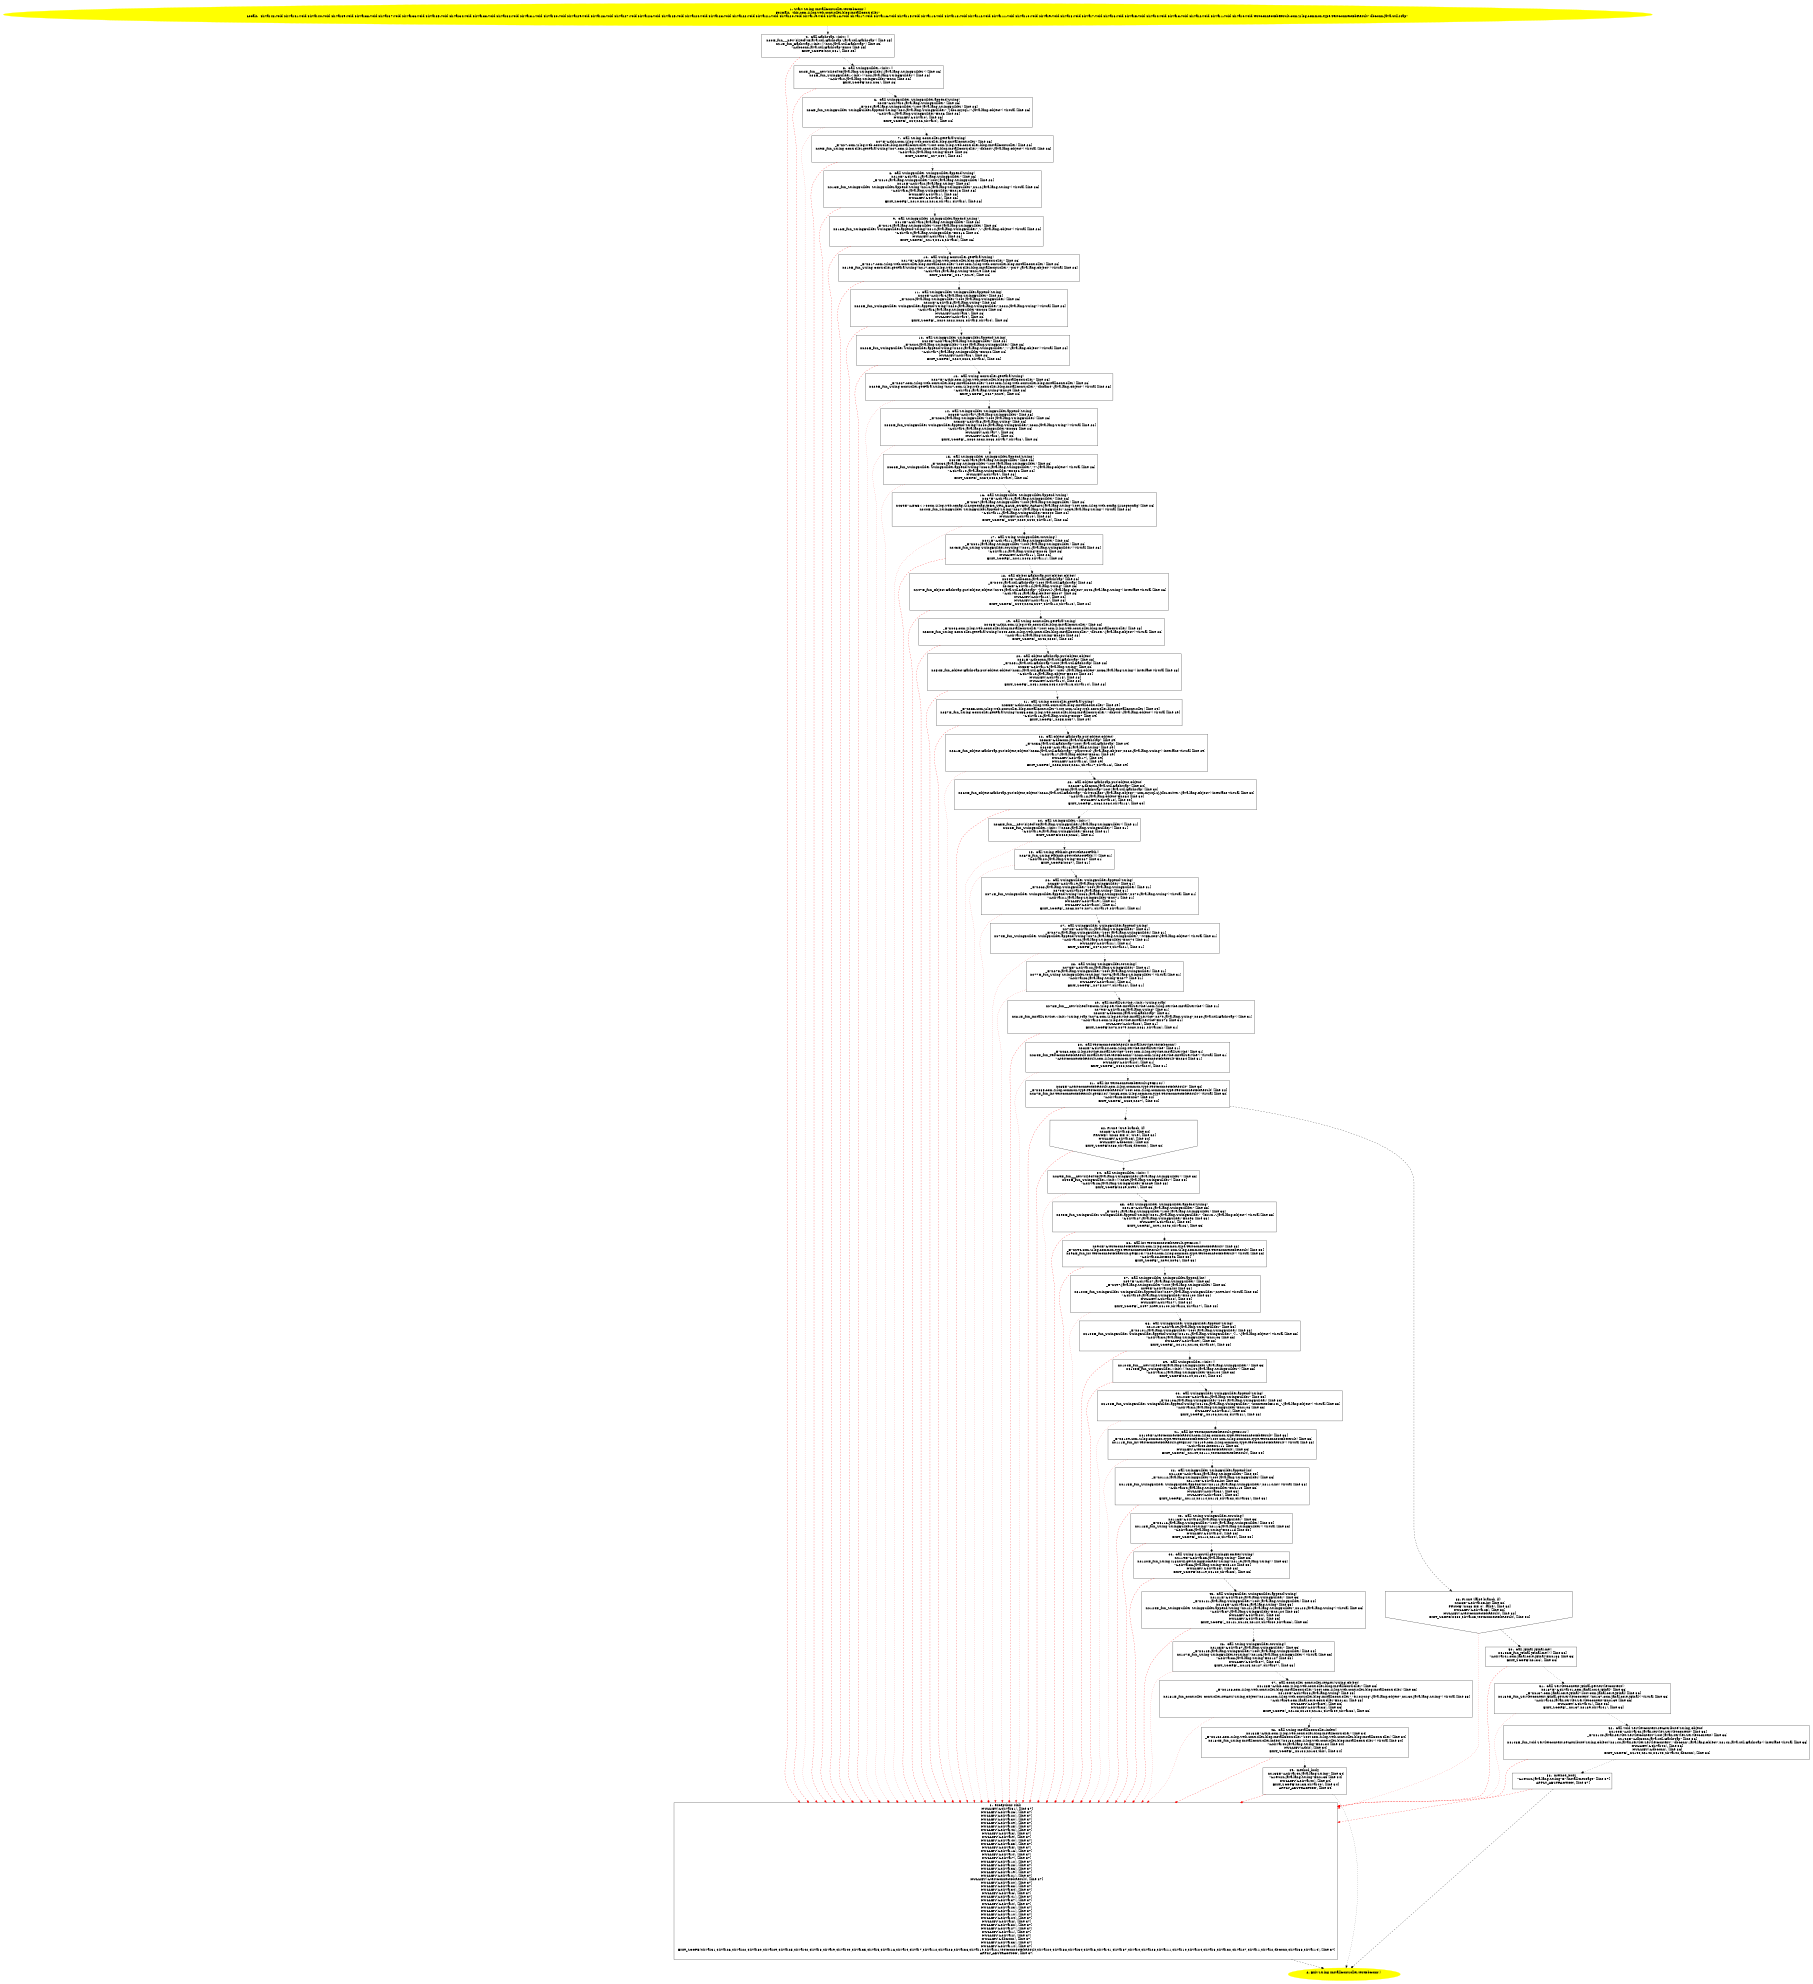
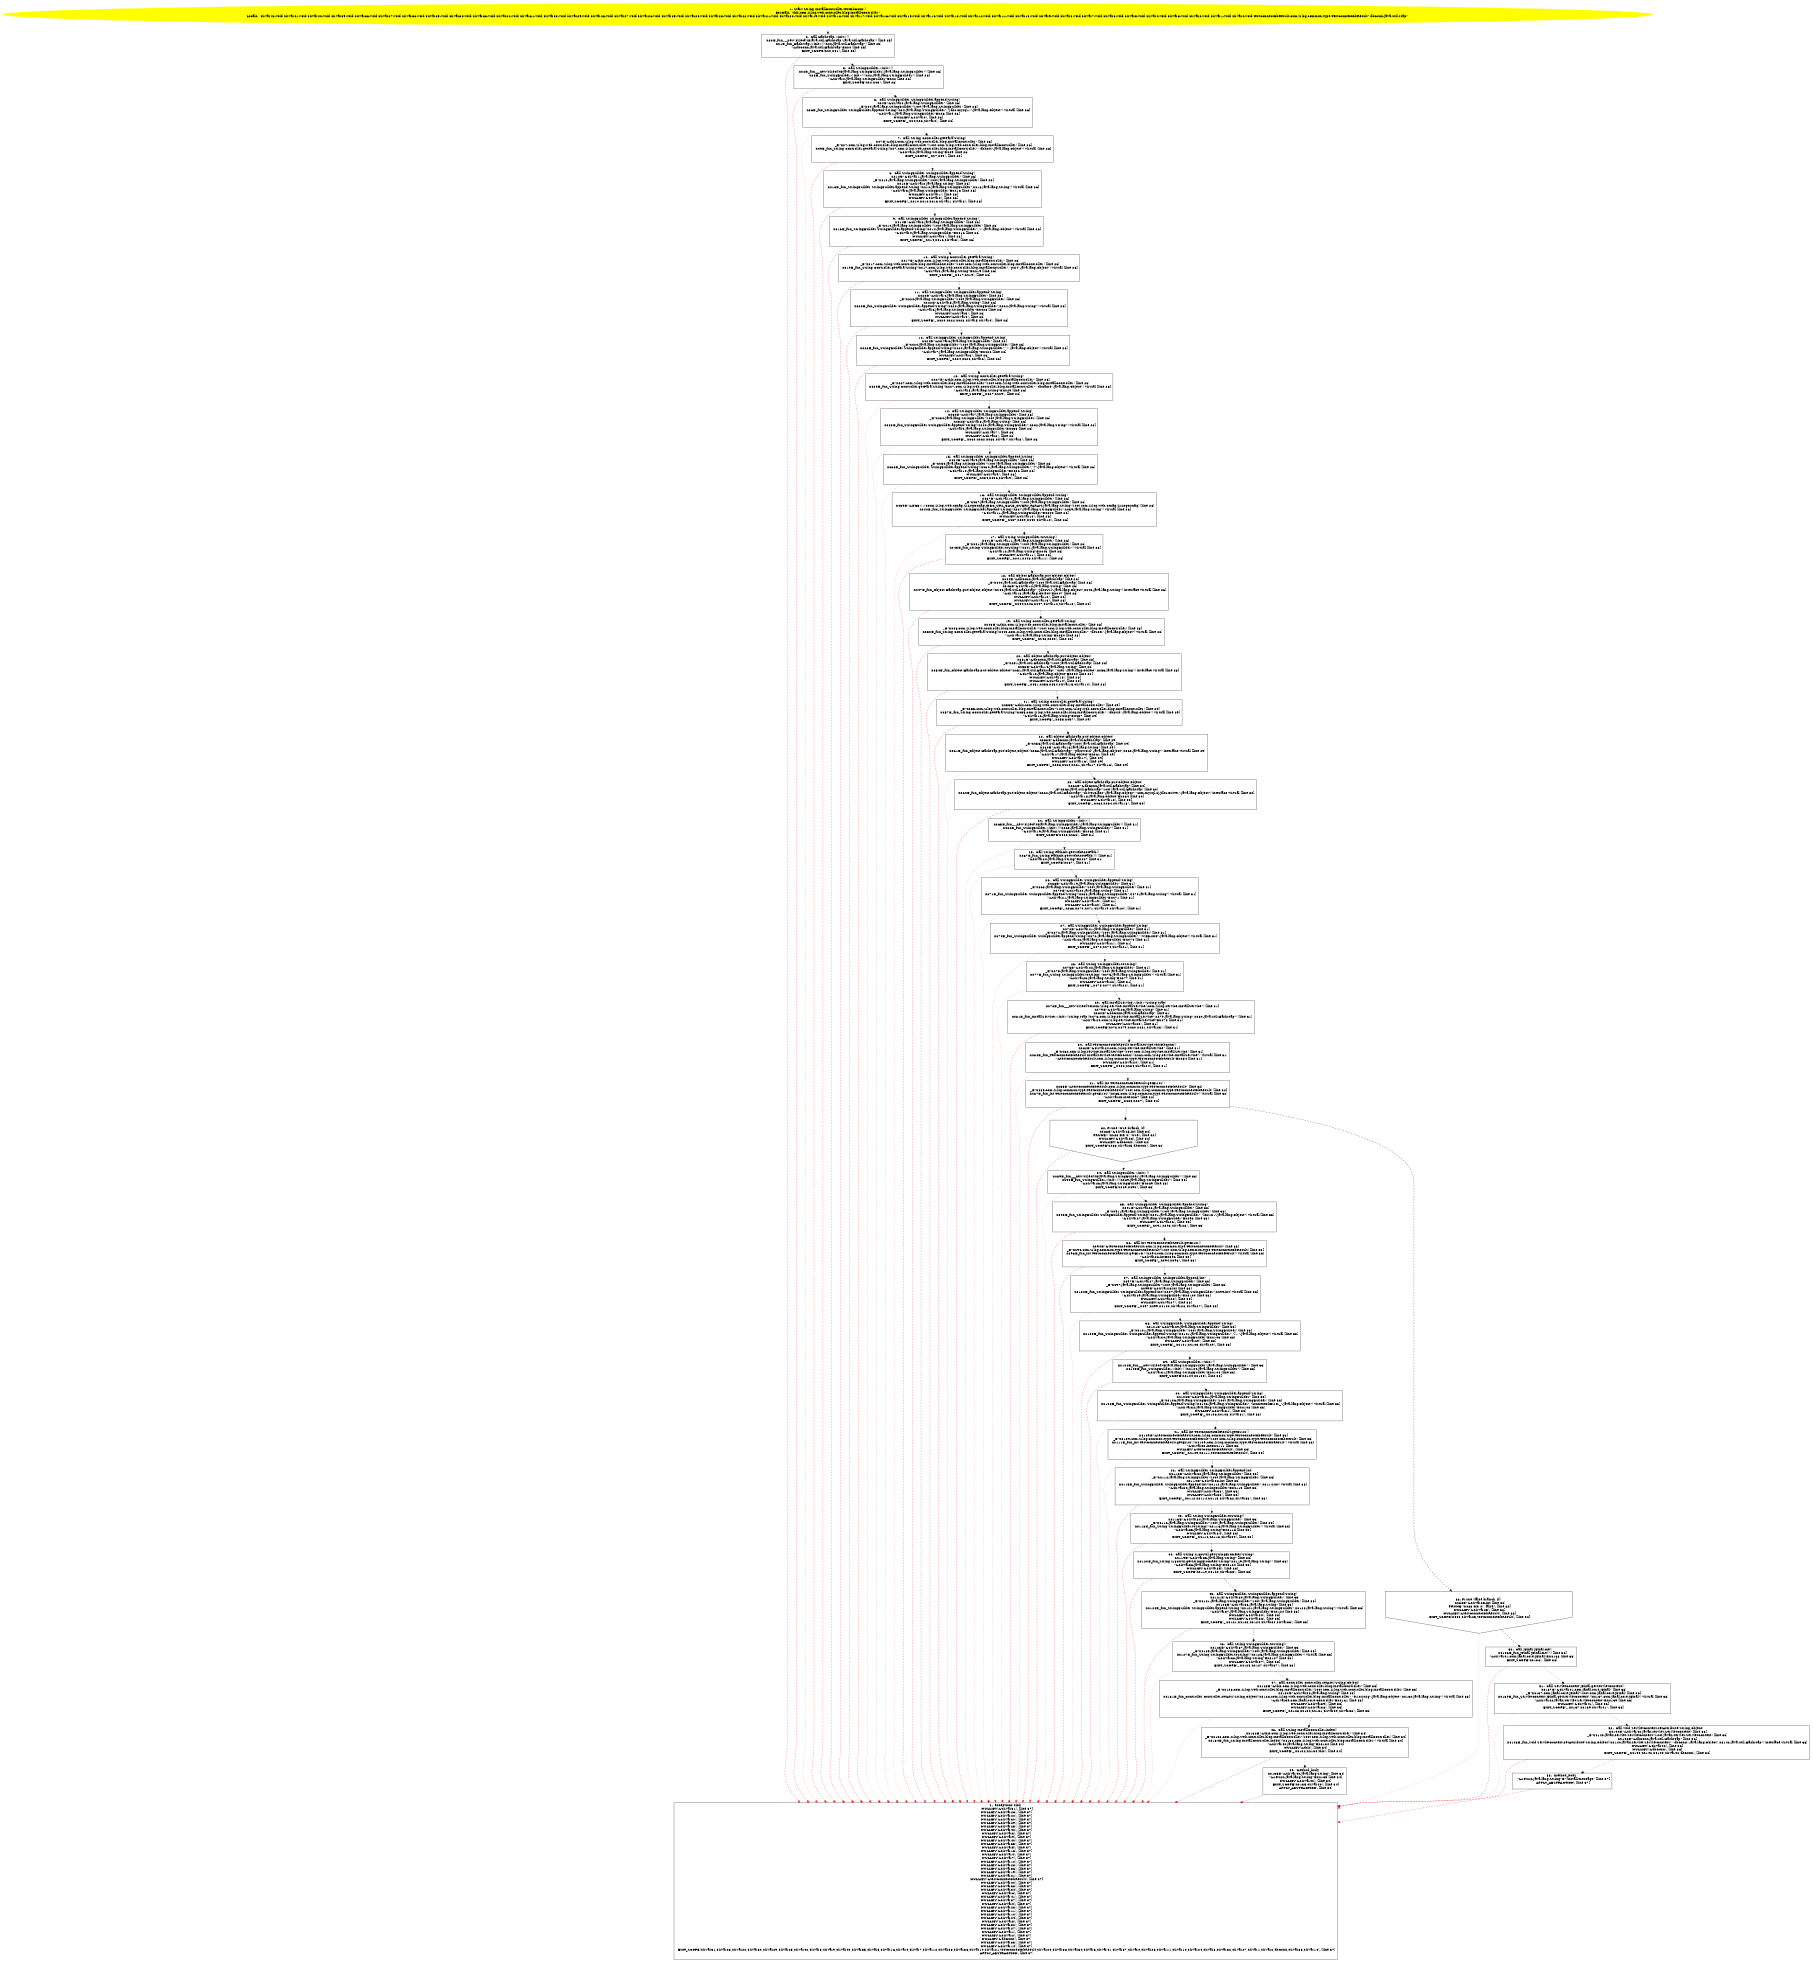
node "2: Exit String InstallController.testDbConn()": removed
